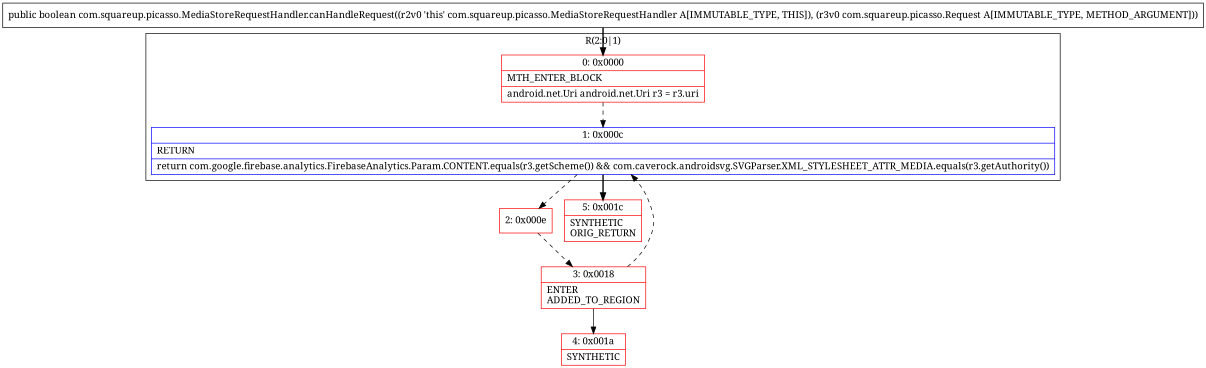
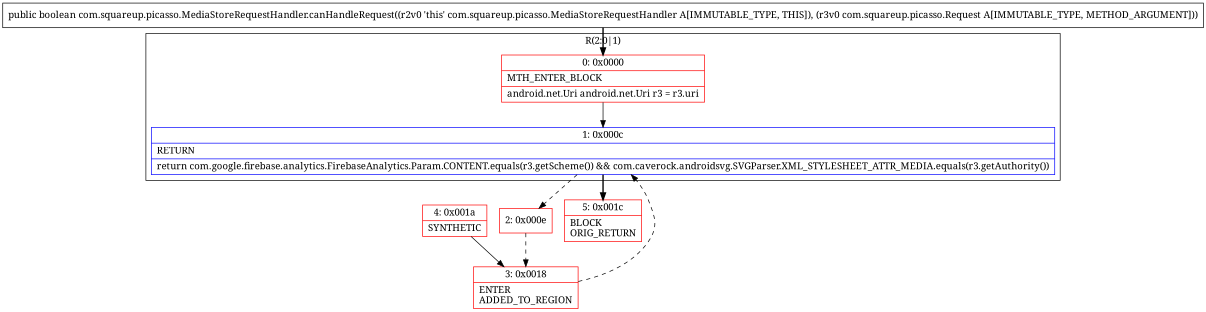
edge "0: 0x0000" -> "1: 0x000c": style dashed -> solid
node "5: 0x001c": text "SYNTHETIC" -> "BLOCK"
edge "3: 0x0018" -> "4: 0x001a": reversed
